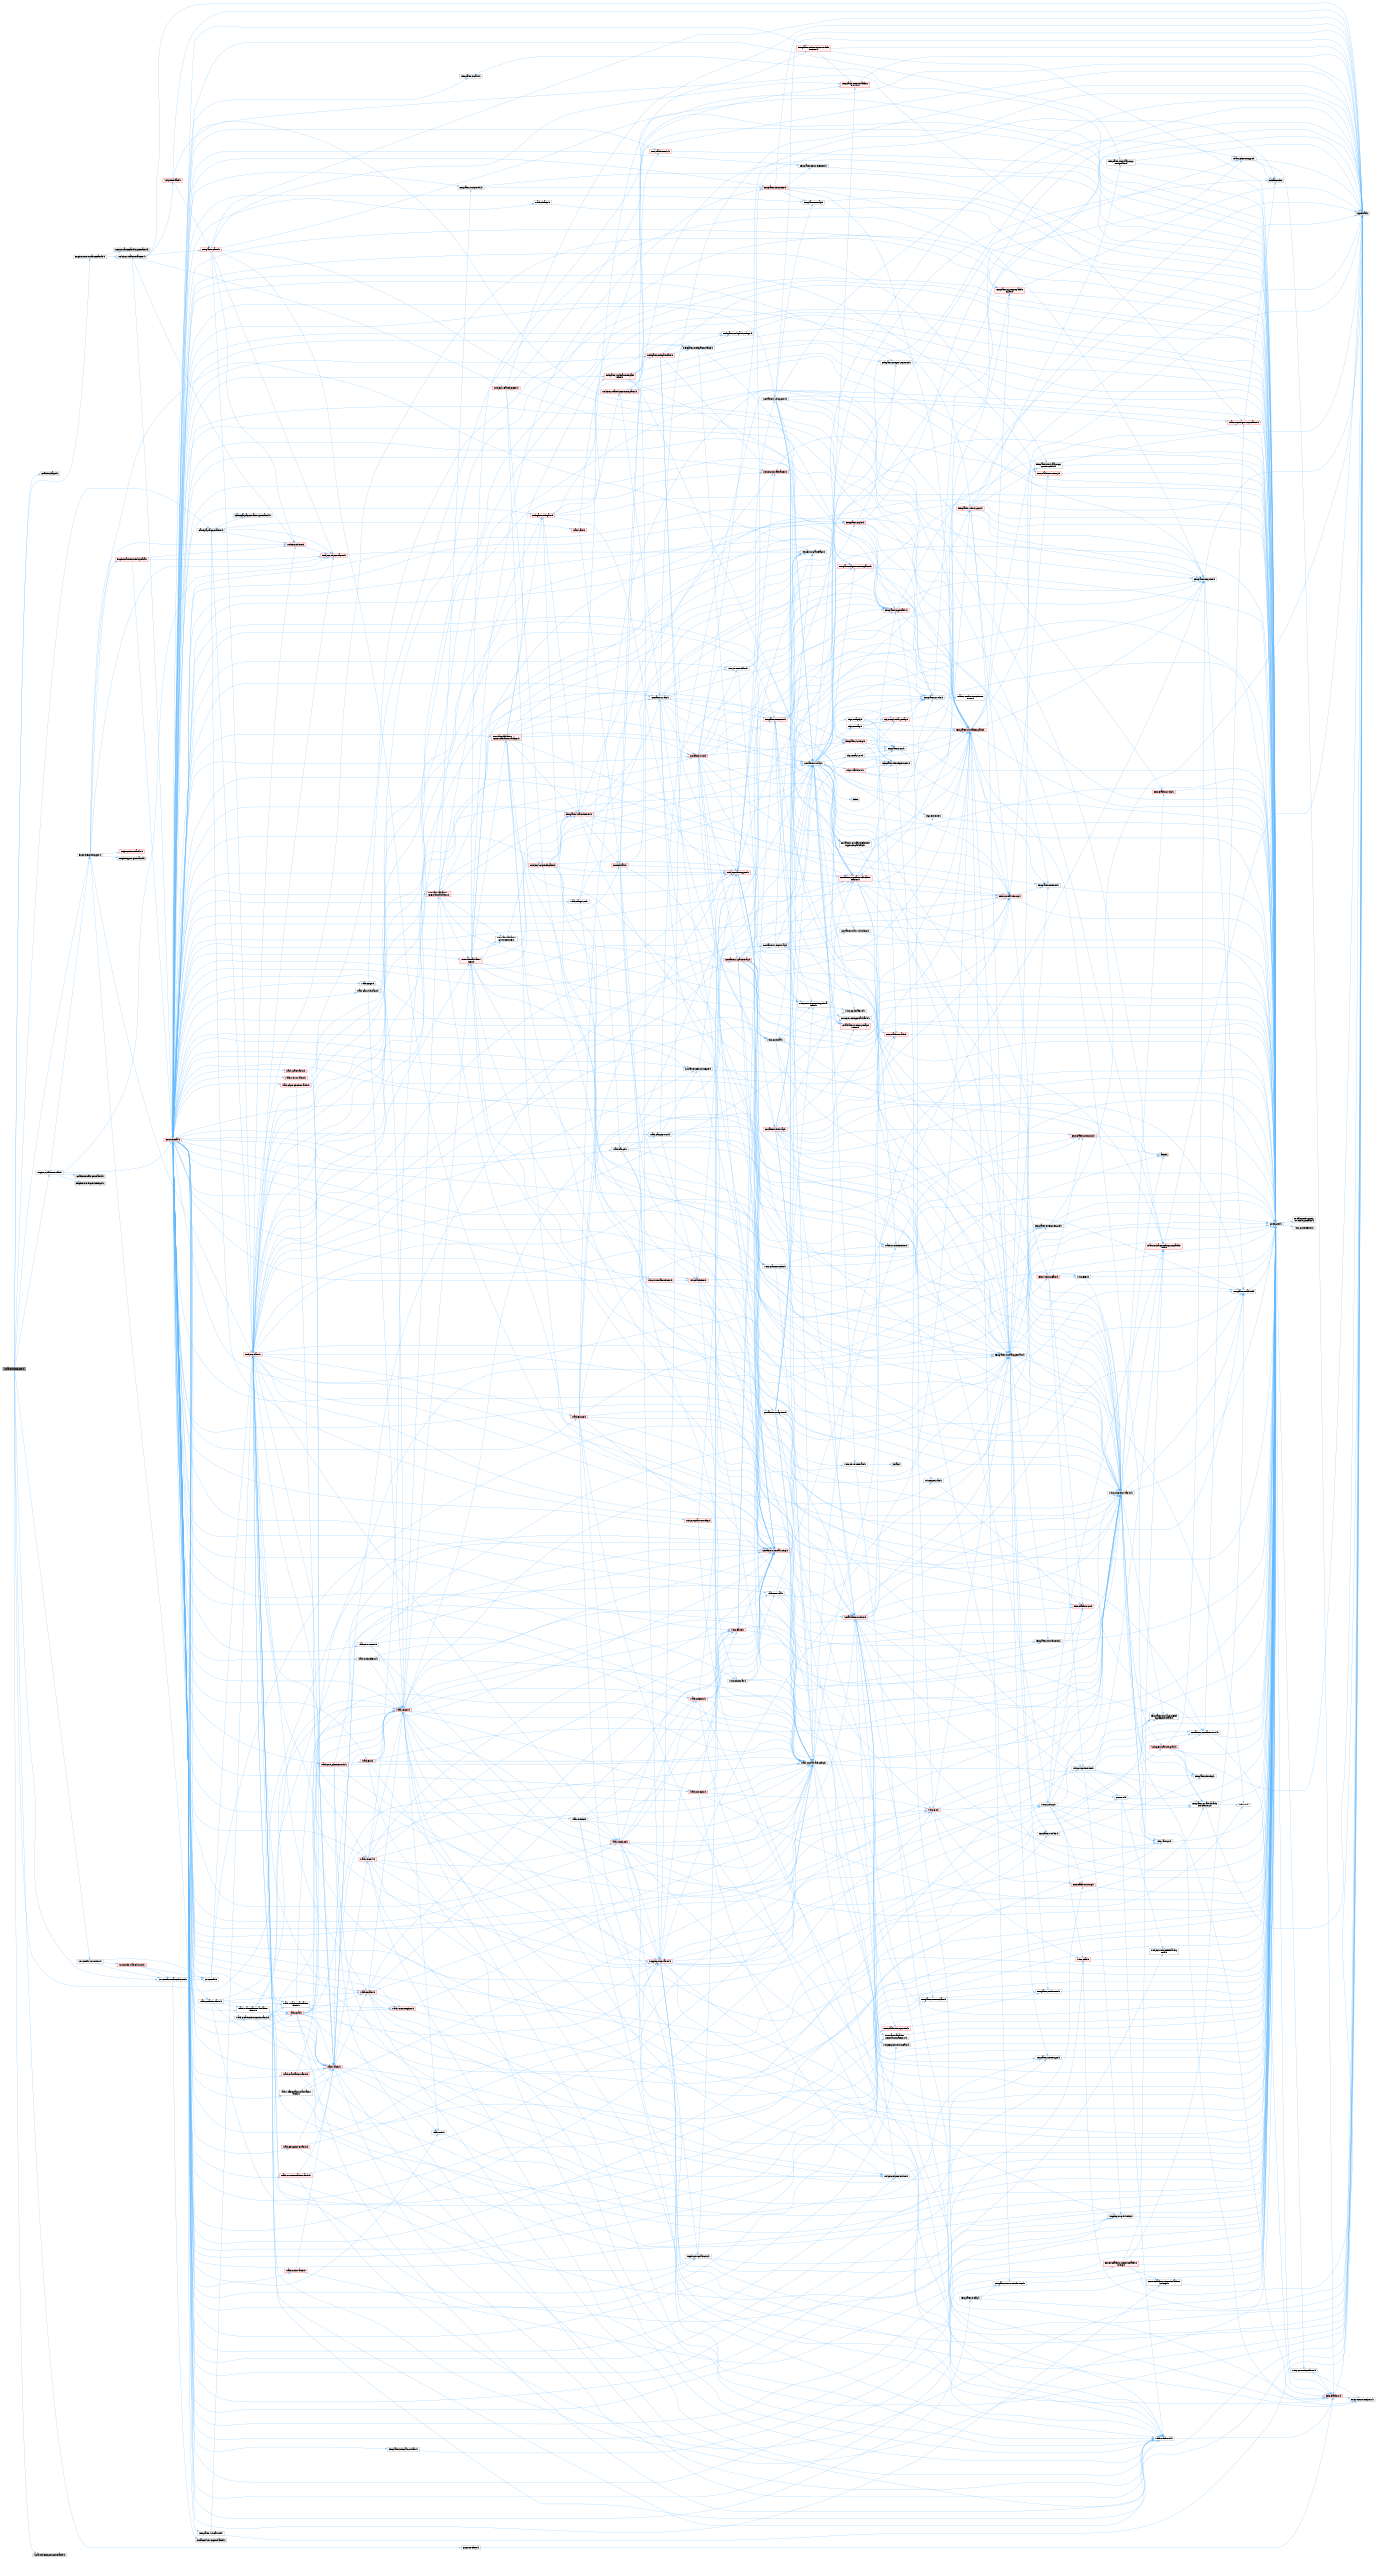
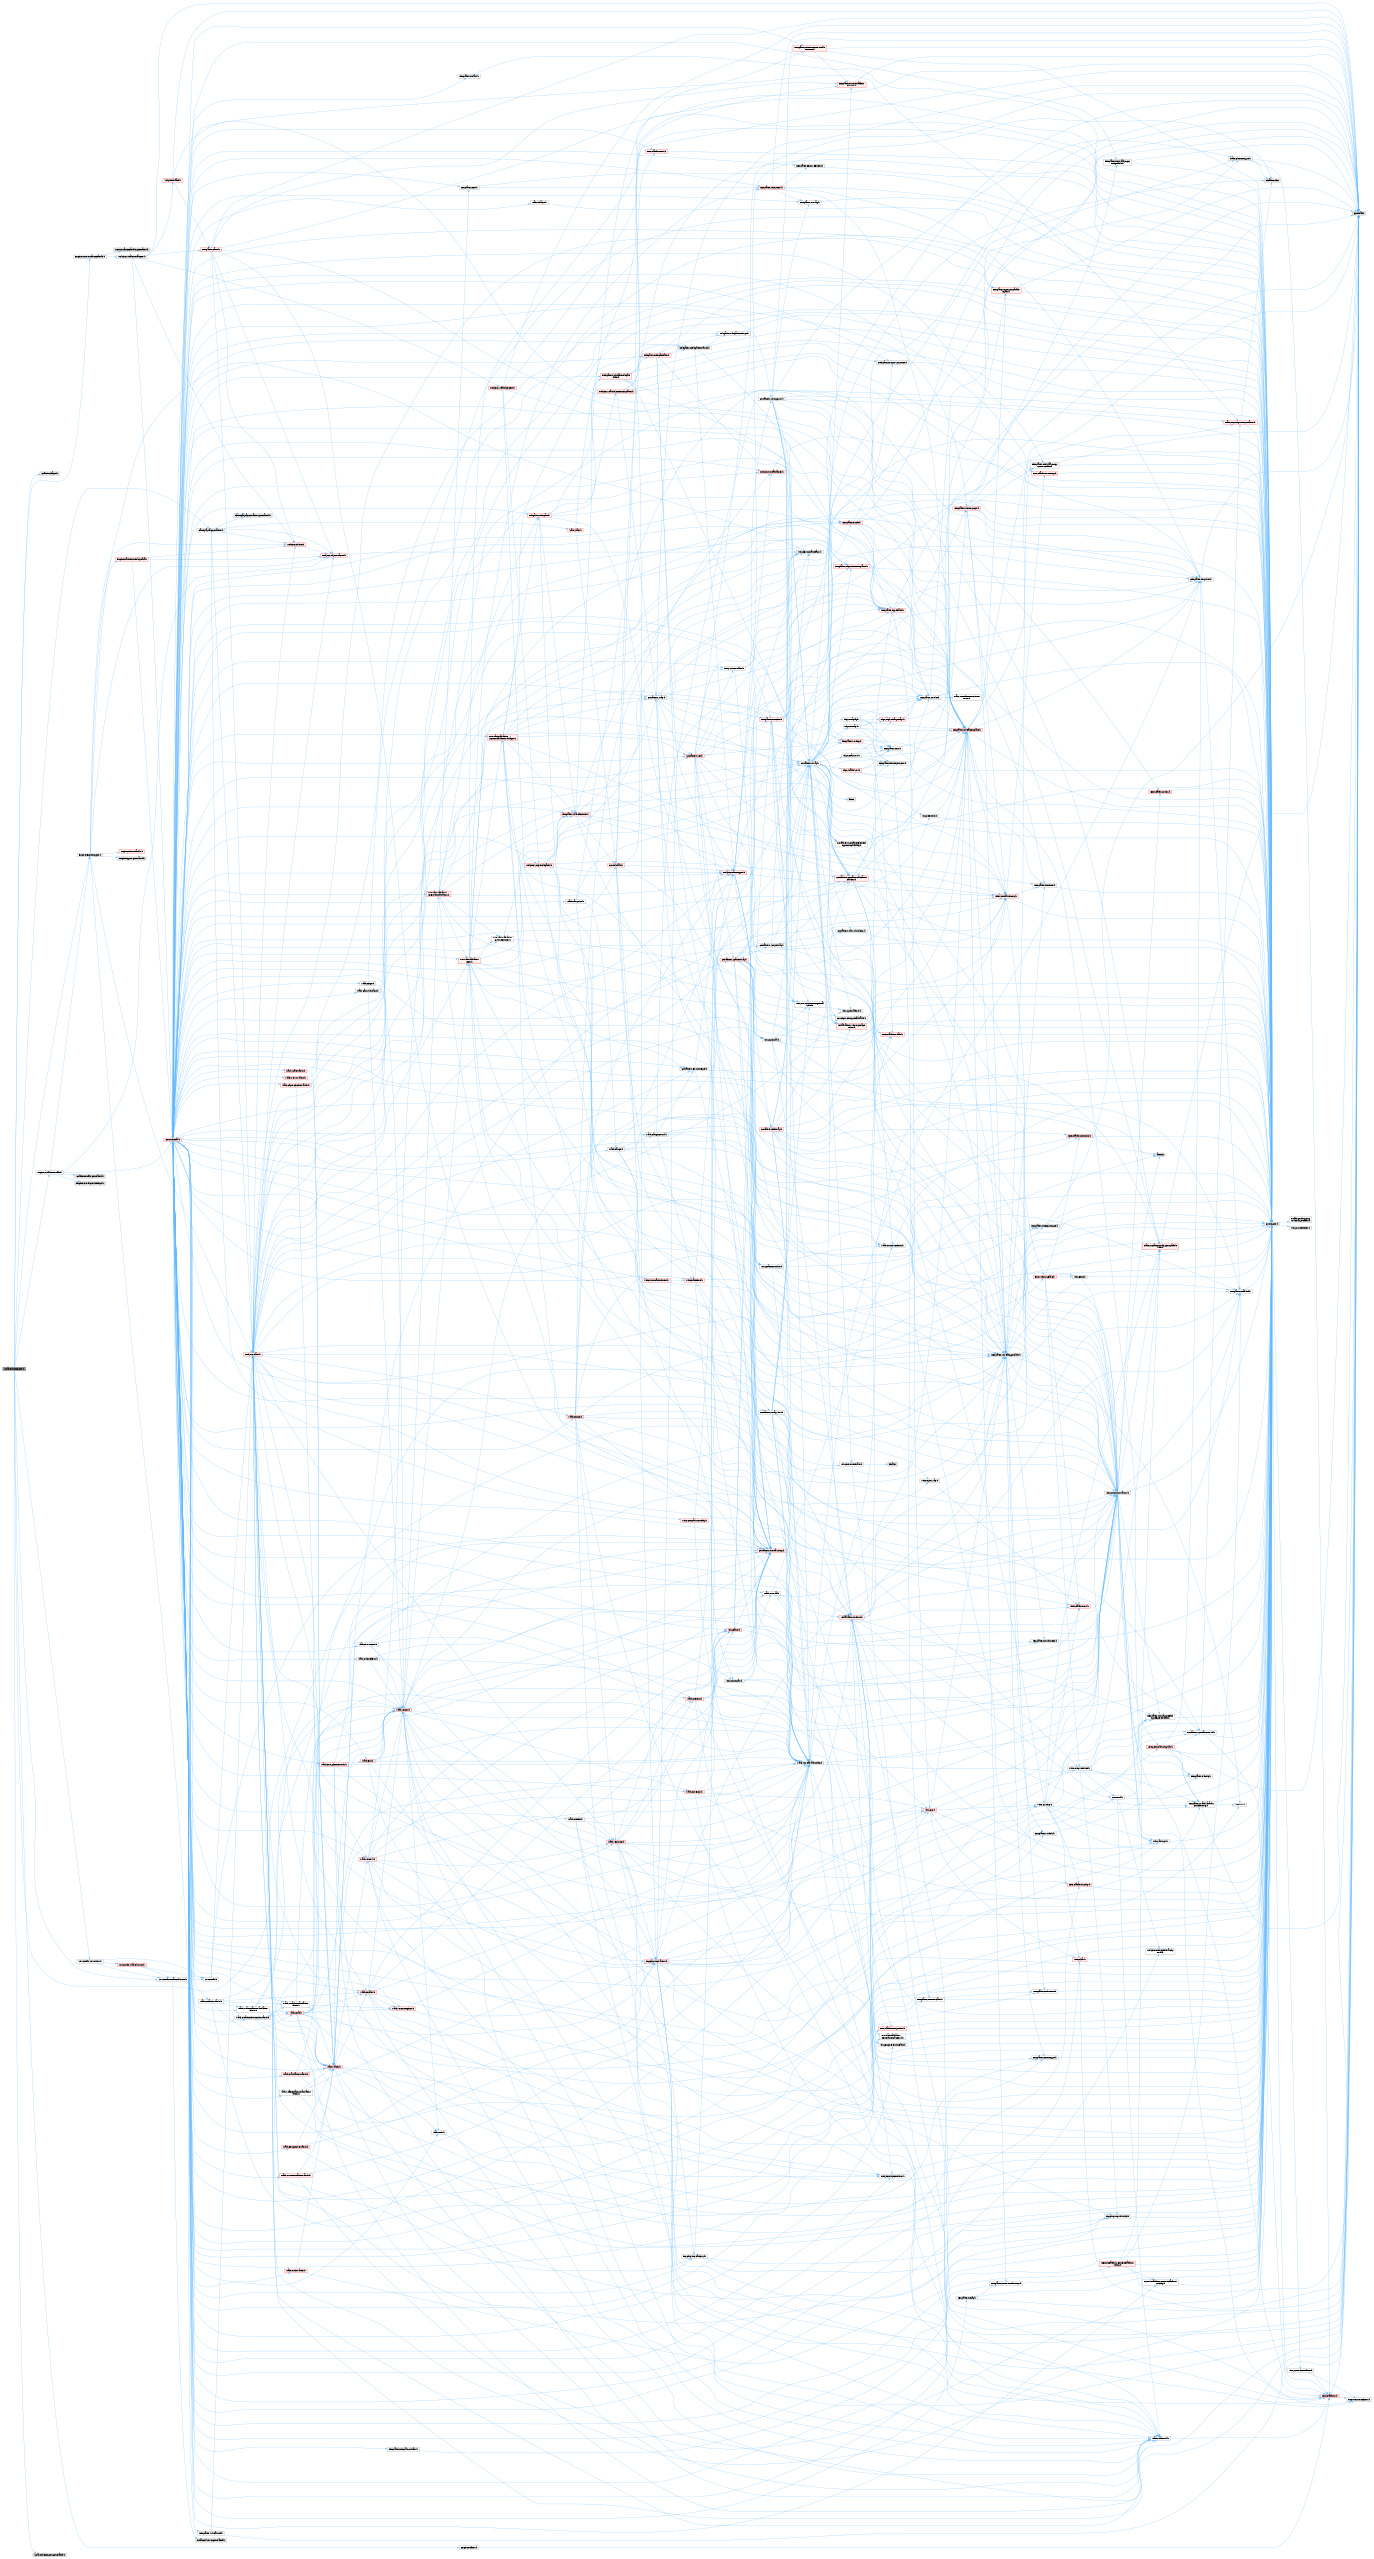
node "Templates/UniqueObj.h": label "Templates/UniqueObj.h" -> "Templates/Text.h"
